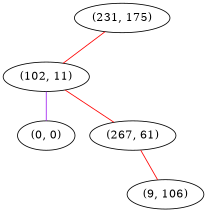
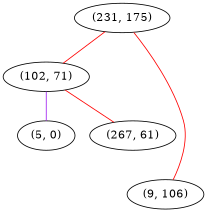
node "(102, 11)": label "(102, 11)" -> "(102, 71)"
node "(0, 0)": label "(0, 0)" -> "(5, 0)"
edge "(267, 61)" -- "(9, 106)": now "(231, 175)" -- "(9, 106)"
